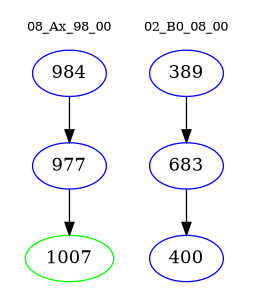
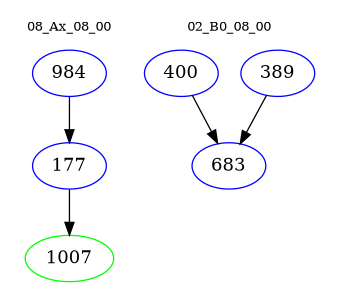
cluster "08_Ax_98_00": label "08_Ax_98_00" -> "08_Ax_08_00"
node "977": label "977" -> "177"
edge "683" -> "400": reversed
